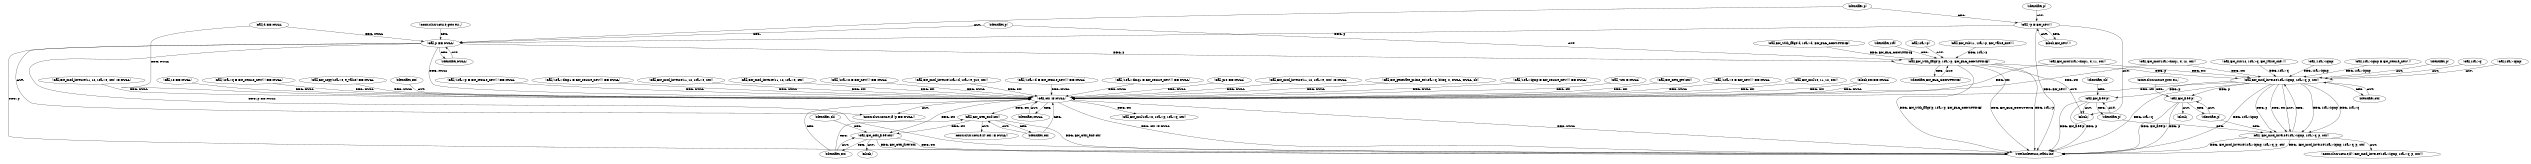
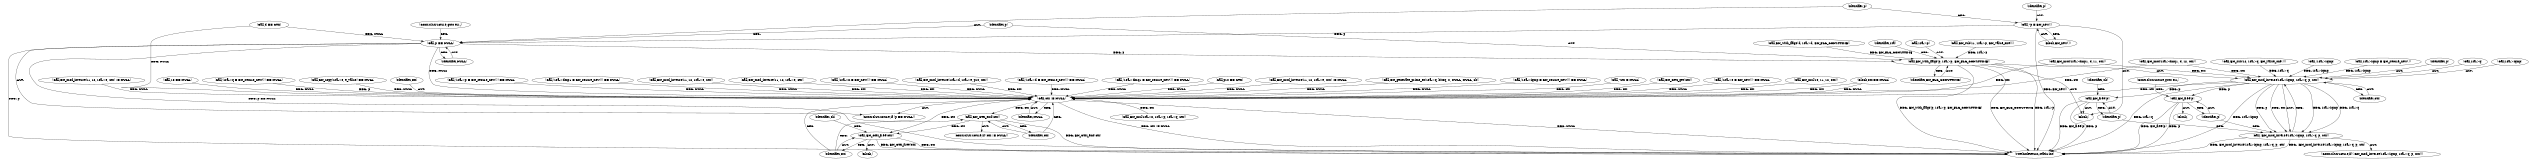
node "(Call,d == NULL)": label "(Call,d == NULL)" -> "(Call,d == CTX)"
edge "(Call,BN_with_flags(p, rsa->p, BN_FLG_CONSTTIME))" -> "(Call,BN_mod_inverse(rsa->iqmp, rsa->q, p, ctx))": label "DDG: p" -> "AST: "
node "(Call,pr0 == NULL)": label "(Call,pr0 == NULL)" -> "(Call,pr0 == CTX)"
edge "(Call,(rsa->q = BN_secure_new()) == NULL)" -> "(Call,ctx != NULL)": label "DDG: NULL" -> "DDG: p"
edge "(Call,ctx != NULL)" -> "(Call,BN_mul(rsa->n, rsa->p, rsa->q, ctx))": reversed
